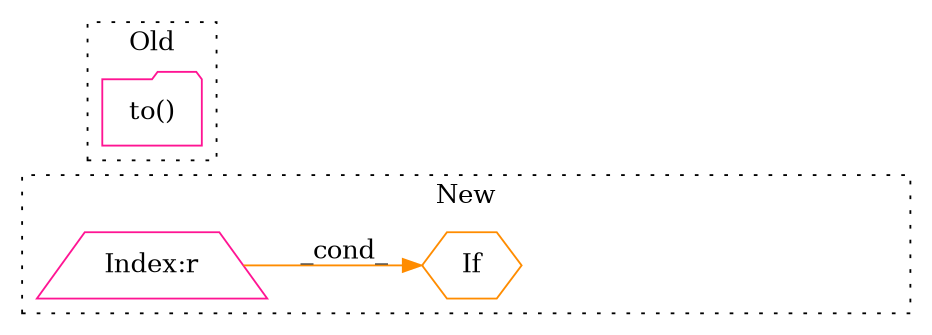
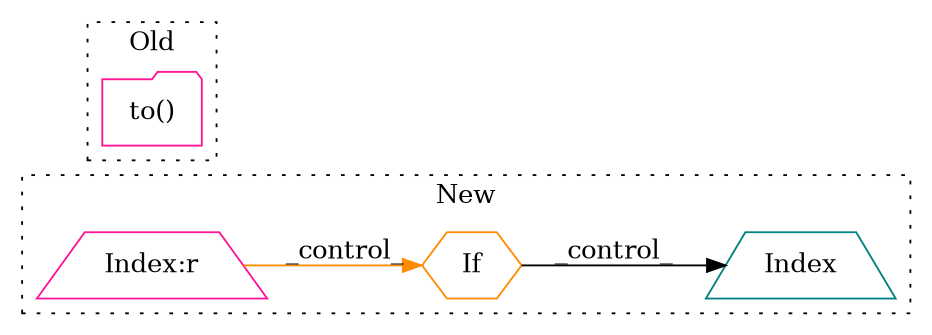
edge "Index:r" -> "If": label "_cond_" -> "_control_"
node "Index": added
